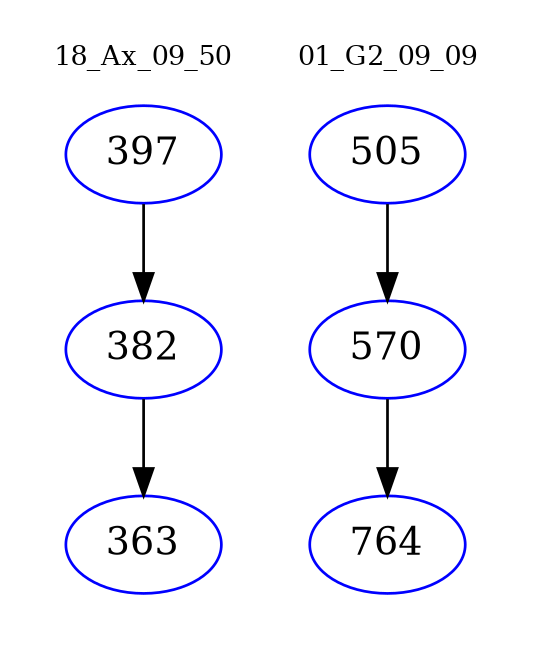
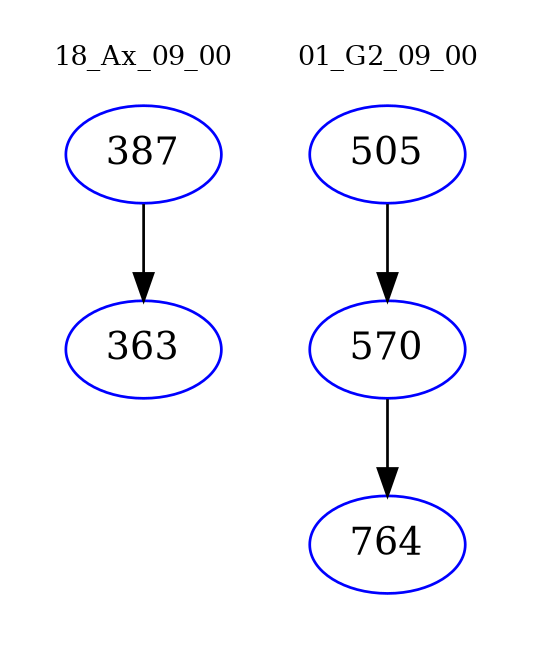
cluster "18_Ax_09_50": label "18_Ax_09_50" -> "18_Ax_09_00"
cluster "01_G2_09_09": label "01_G2_09_09" -> "01_G2_09_00"
node "397": removed
node "382": label "382" -> "387"
